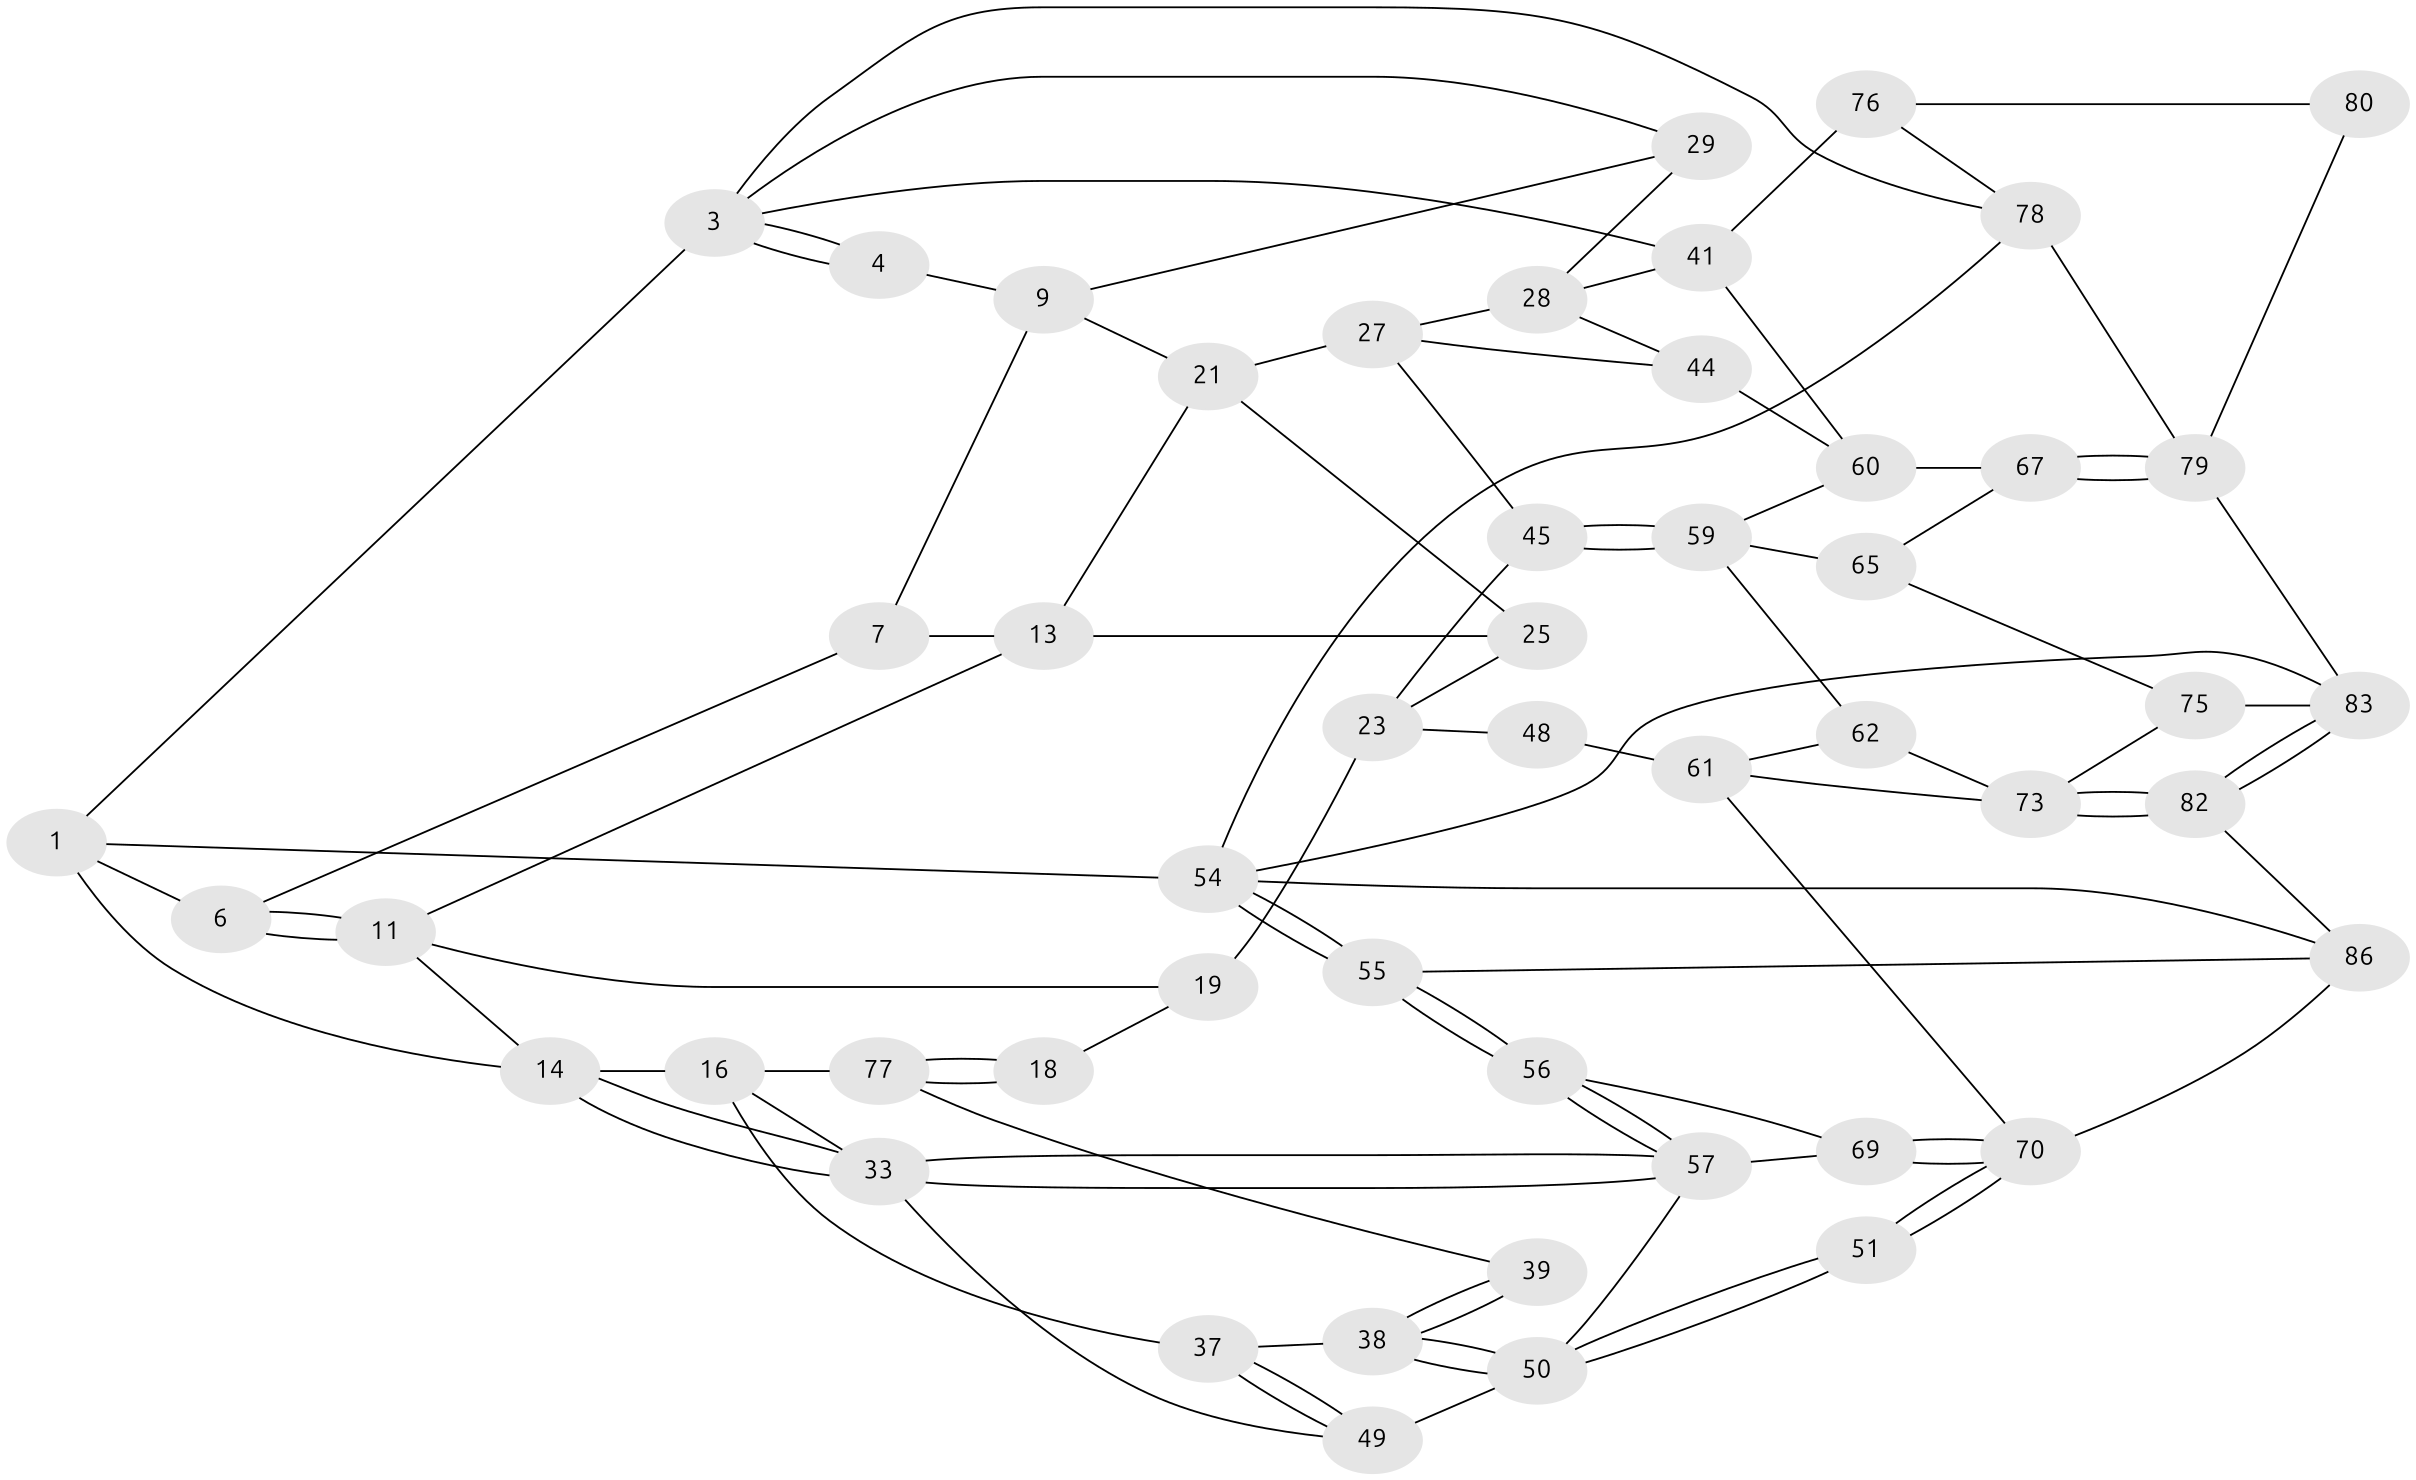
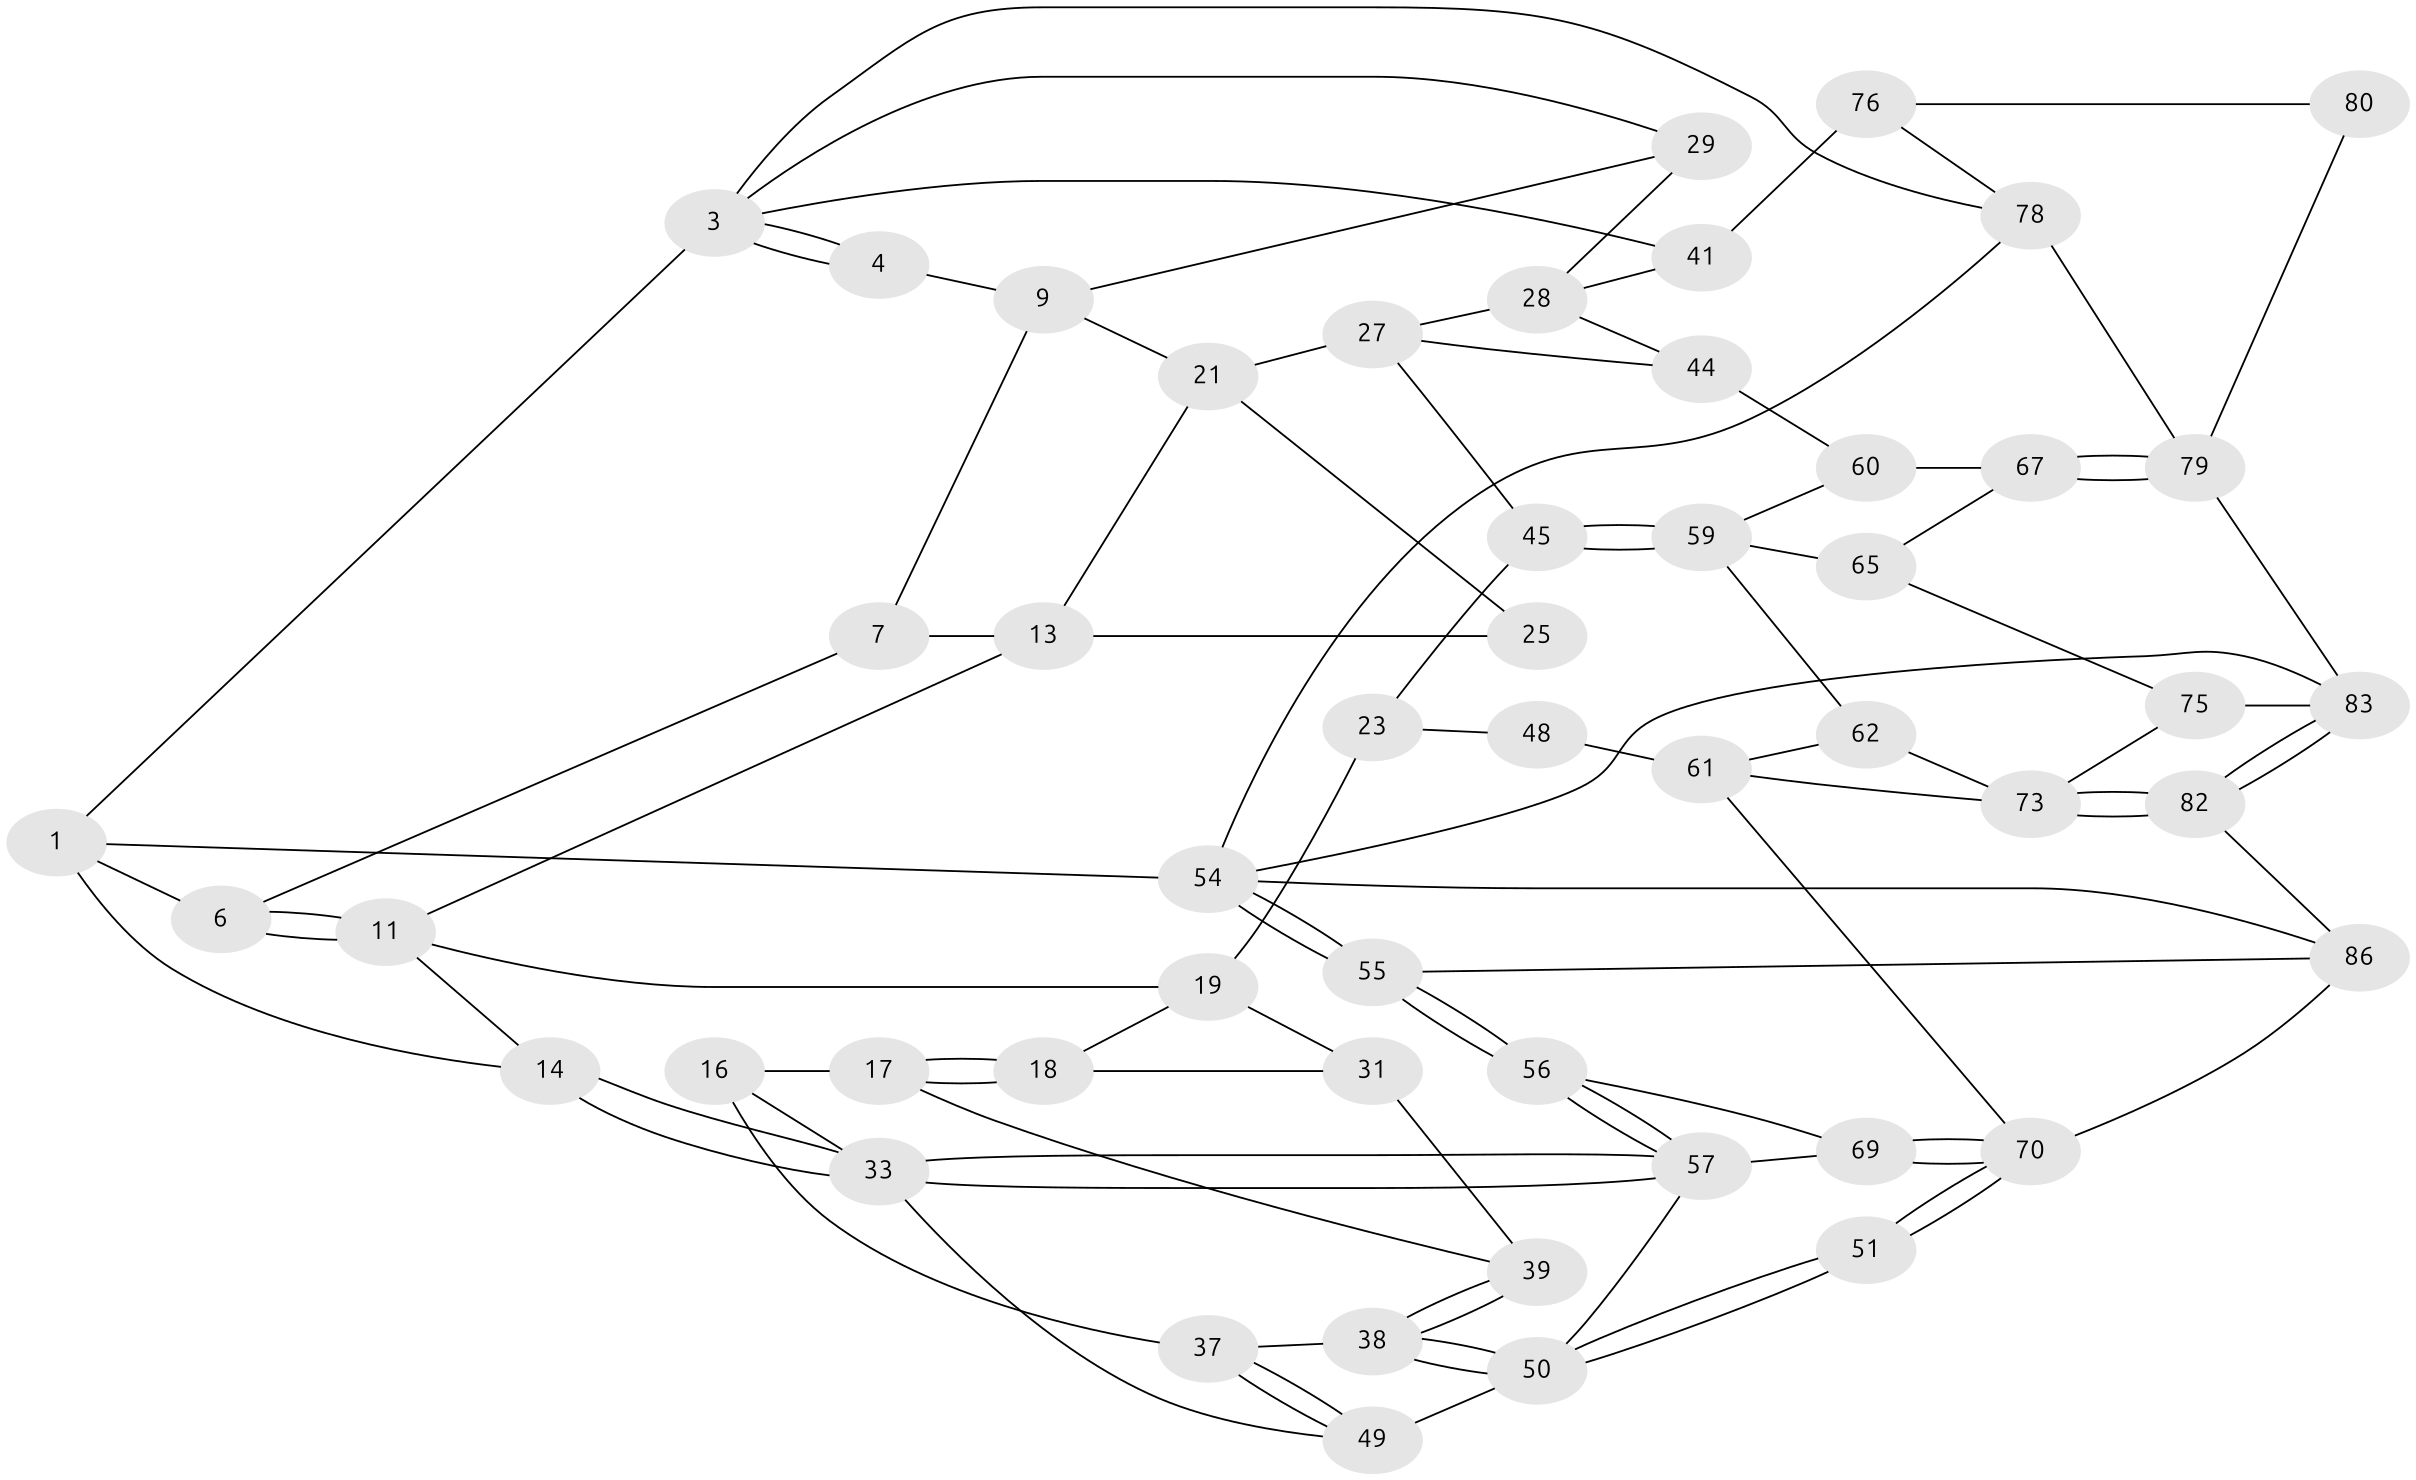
edge "41" -- "60": removed
edge "25" -- "23": removed
edge "14" -- "16": removed
node "77": label "77" -> "17"
node "31": added
